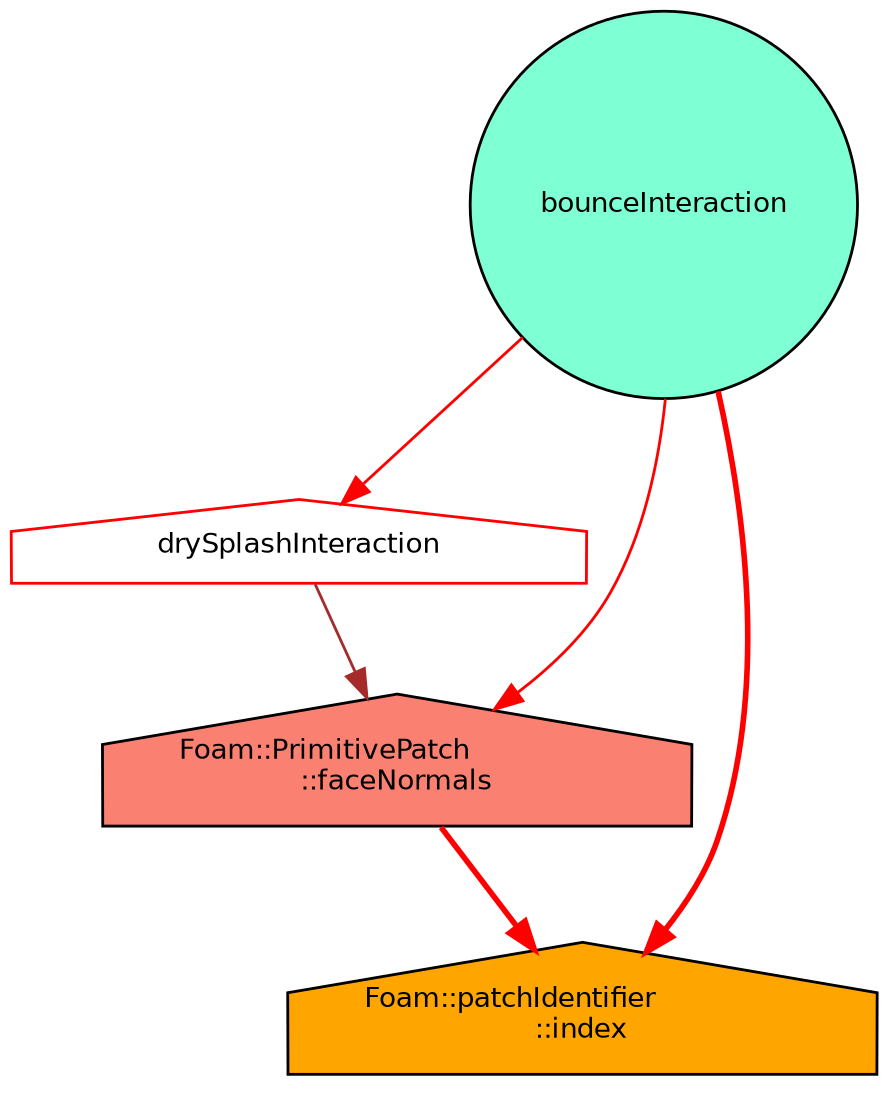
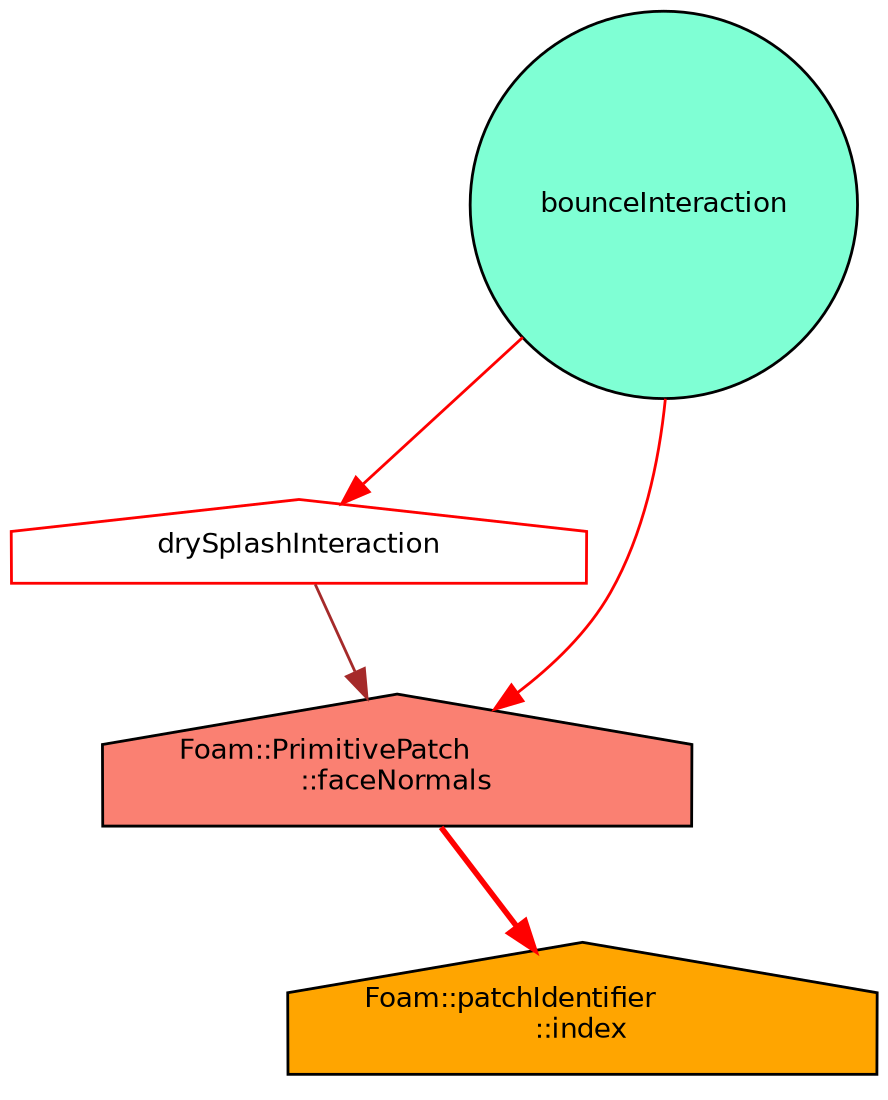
edge "bounceInteraction" -> "Foam::patchIdentifier ::index": removed
